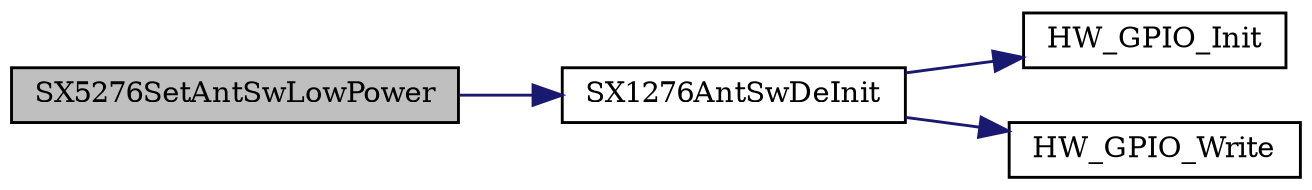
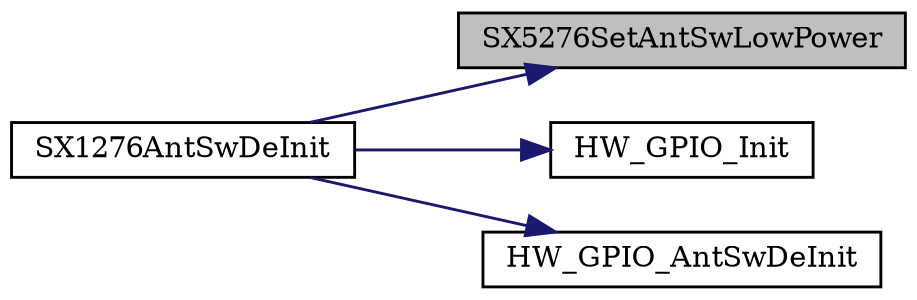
edge "SX5276SetAntSwLowPower" -> "SX1276AntSwDeInit": reversed
node "HW_GPIO_Write": label "HW_GPIO_Write" -> "HW_GPIO_AntSwDeInit"
